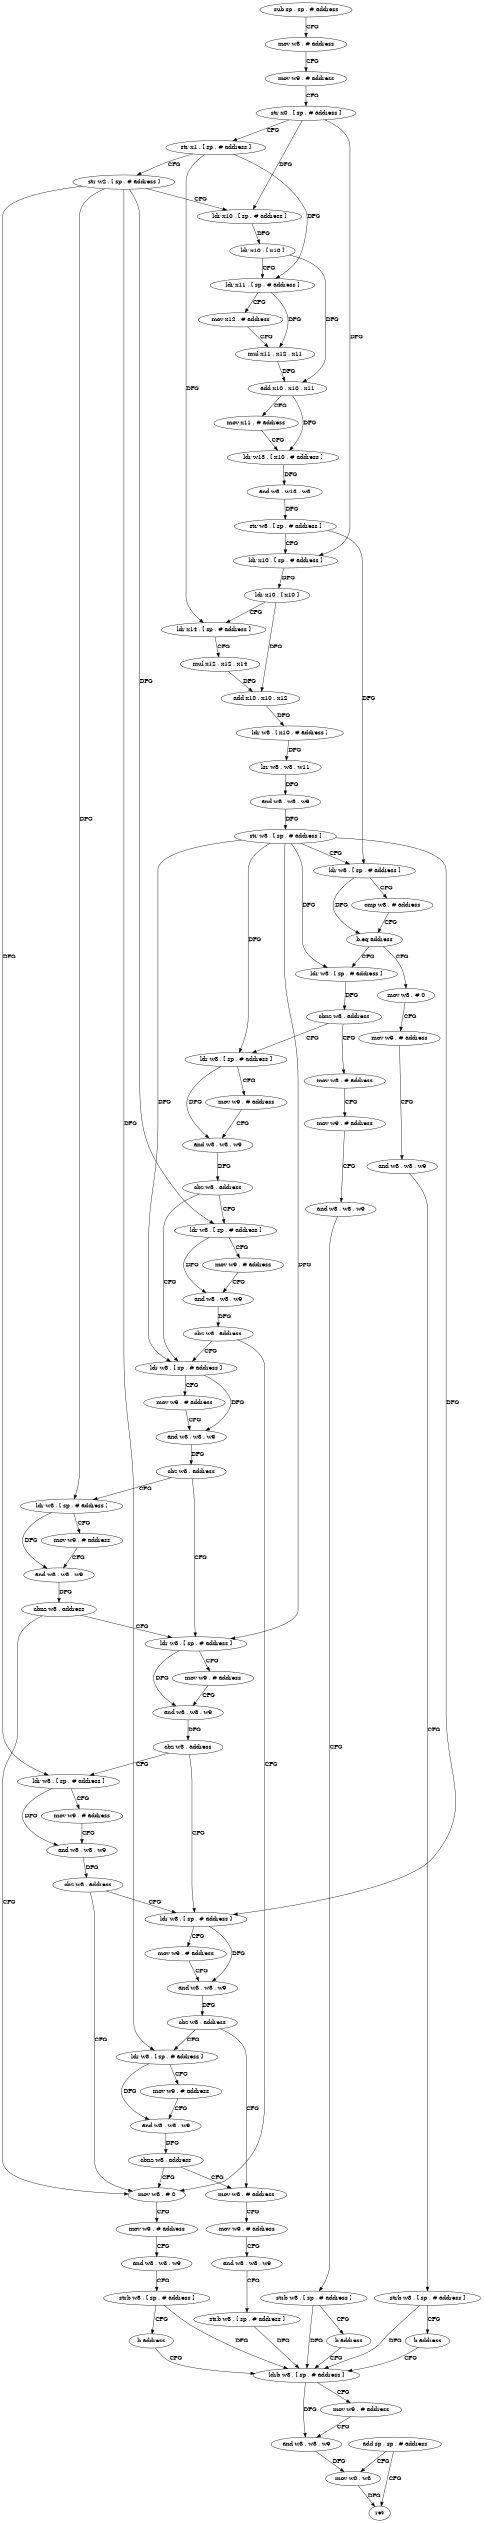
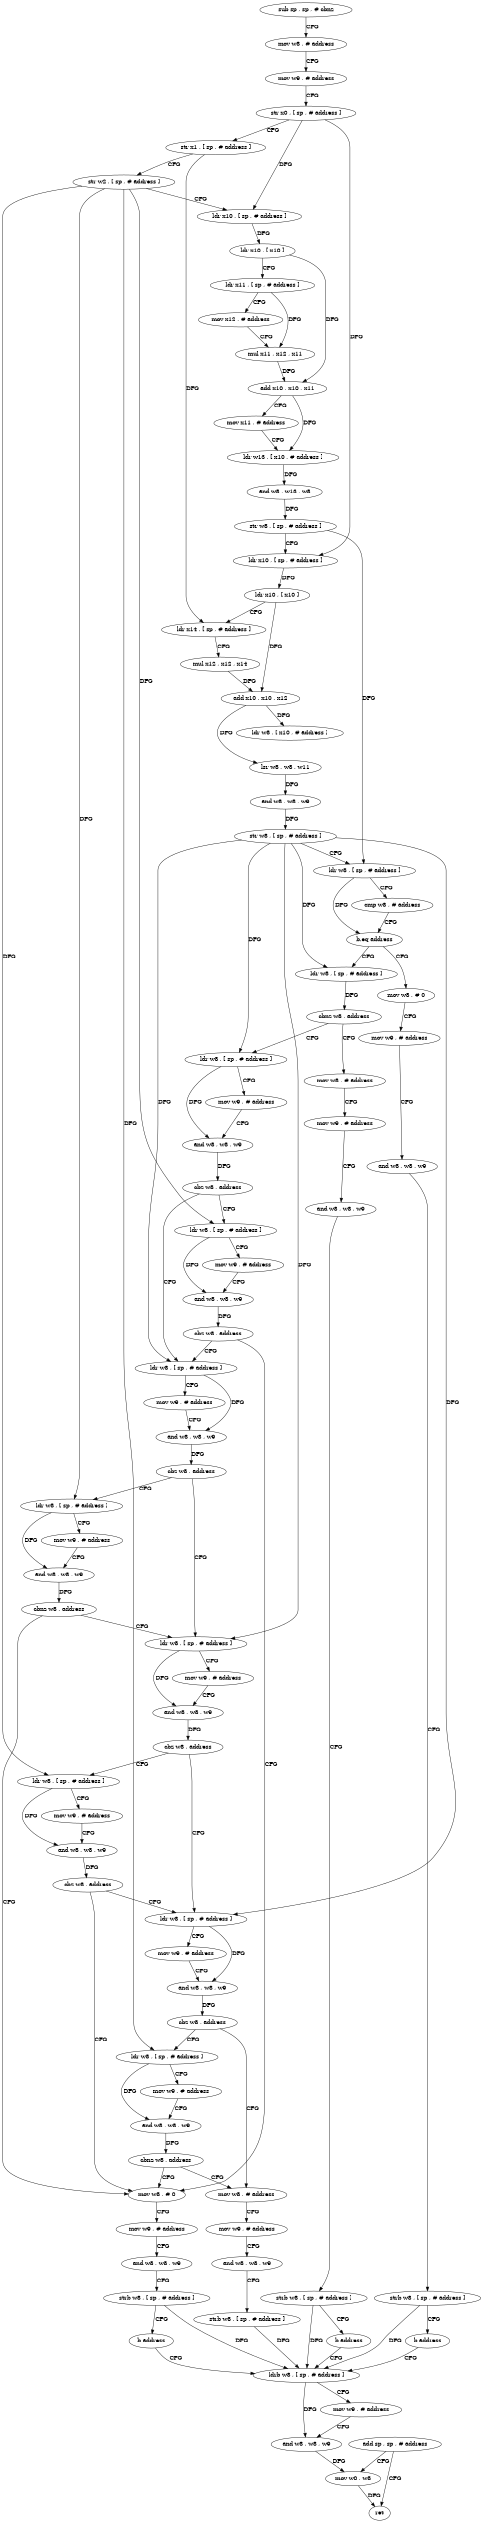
node "sub sp , sp , # address": label "sub sp , sp , # address" -> "sub sp , sp , # cbnz"
edge "str x1 , [ sp , # address ]" -> "ldr x11 , [ sp , # address ]": removed, label "DFG"
edge "ldr w8 , [ x10 , # address ]" -> "lsr w8 , w8 , w11": now "add x10 , x10 , x12" -> "lsr w8 , w8 , w11"
